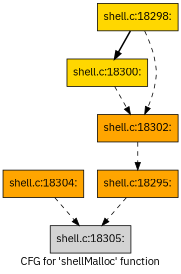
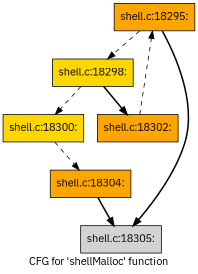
edge "shell.c:18298:" -> "shell.c:18300:": style bold -> dashed
edge "shell.c:18295:" -> "shell.c:18298:": added
edge "shell.c:18298:" -> "shell.c:18302:": style dashed -> bold
edge "shell.c:18300:" -> "shell.c:18302:": now "shell.c:18300:" -> "shell.c:18304:"
edge "shell.c:18304:" -> "shell.c:18305:": style dashed -> bold
edge "shell.c:18295:" -> "shell.c:18305:": style dashed -> bold
